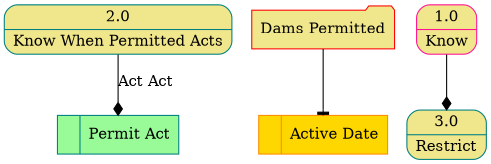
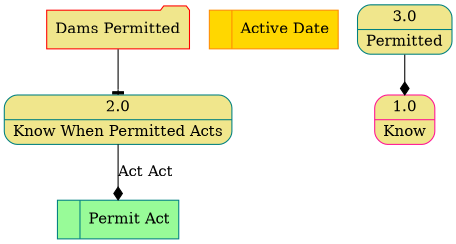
edge "1.0" -> "3.0": reversed
edge "Dams Permitted" -> "Active Date": now "Dams Permitted" -> "2.0"
node "3.0": text "Restrict" -> "Permitted"
